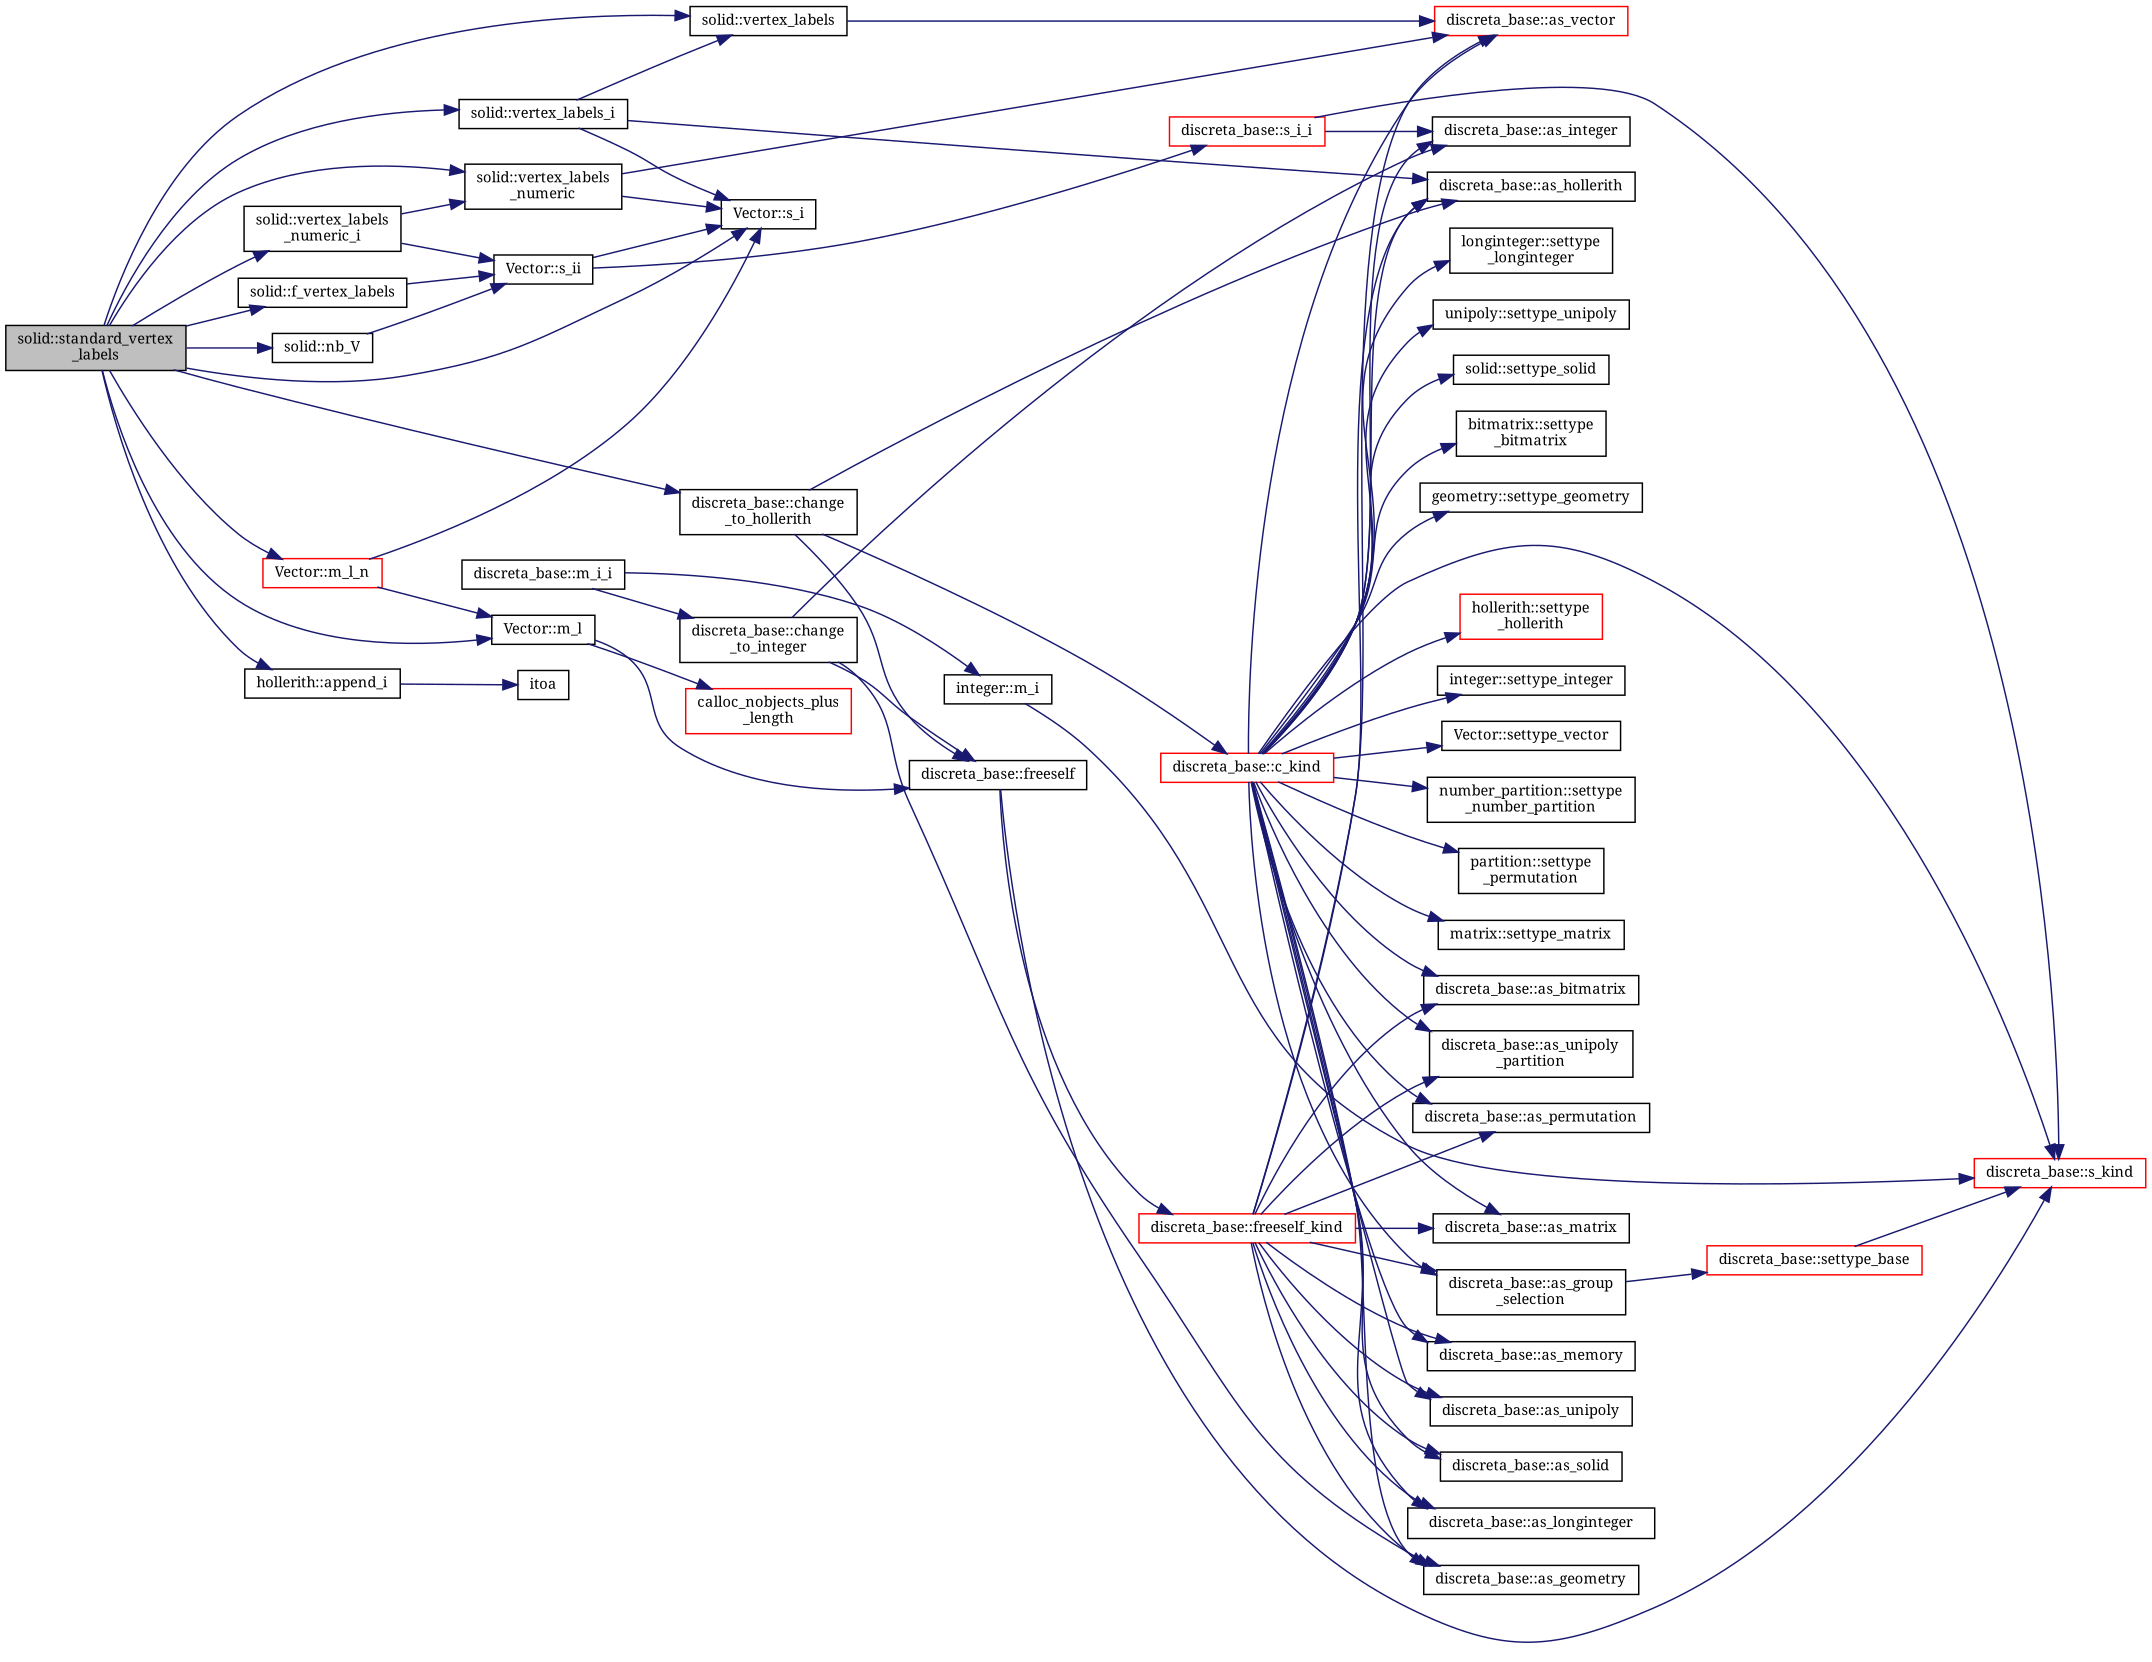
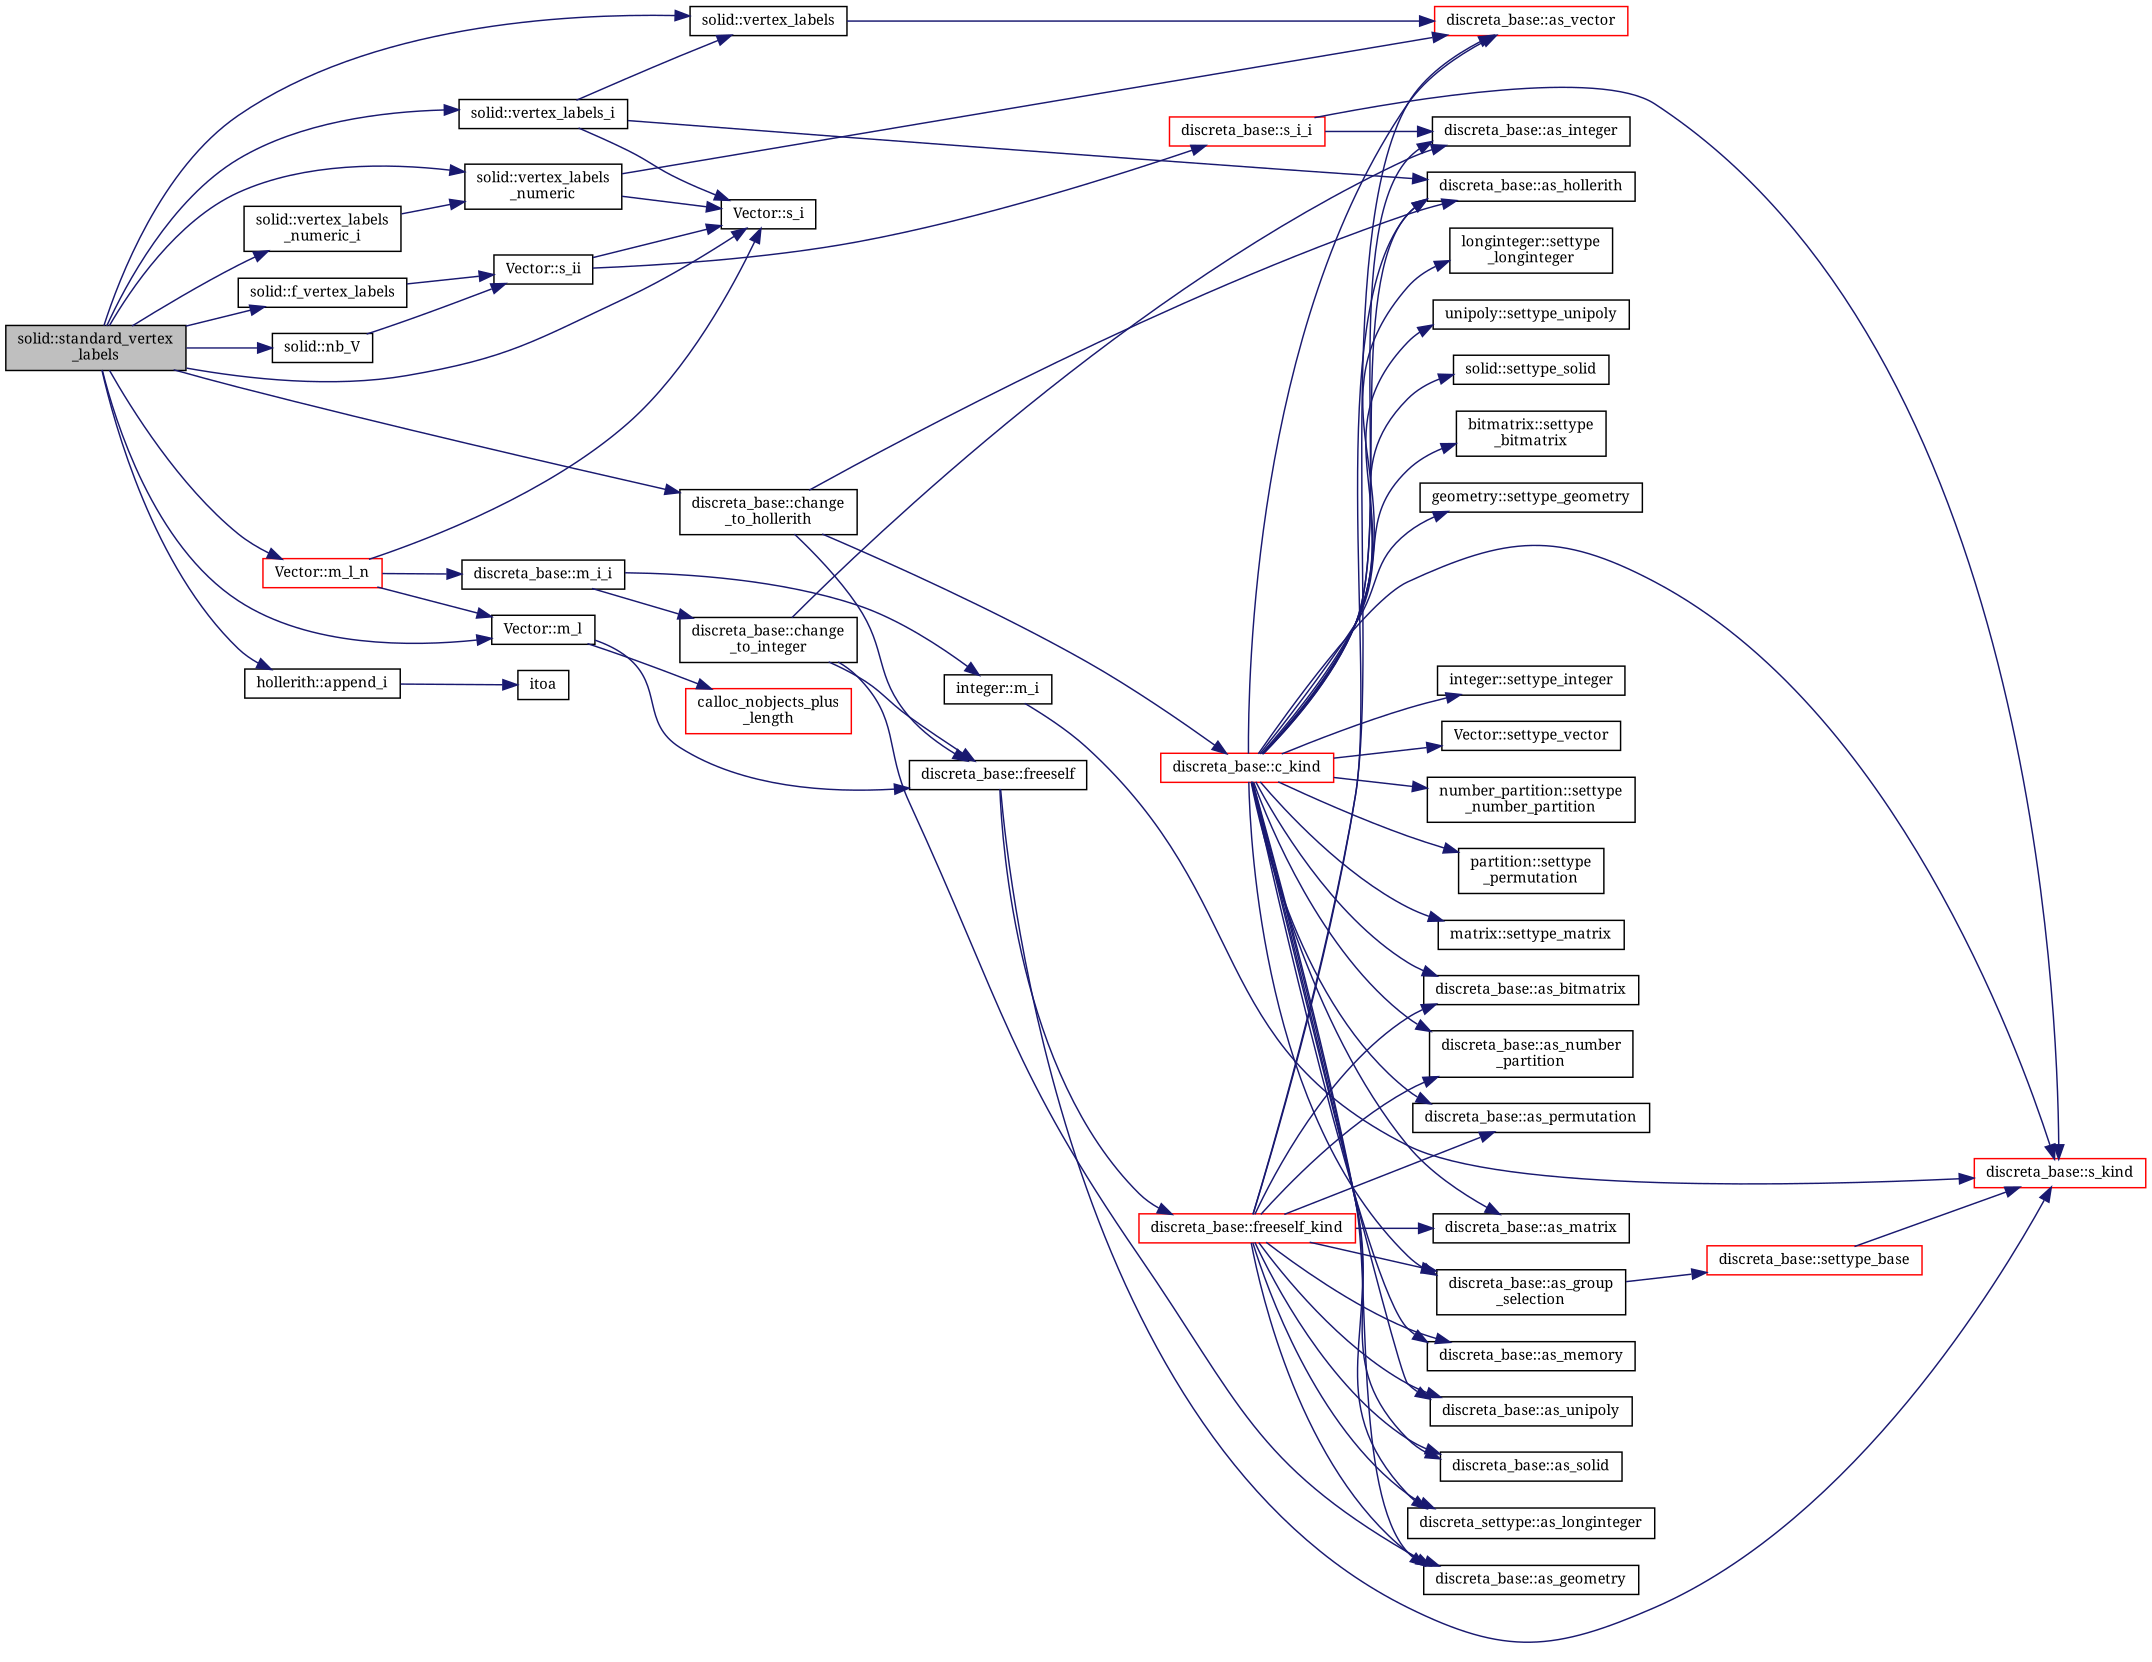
edge "solid::vertex_labels _numeric_i" -> "Vector::s_ii": removed
edge "Vector::m_l_n" -> "discreta_base::m_i_i": added
node "hollerith::settype _hollerith": removed
node "discreta_base::as_unipoly _partition": label "discreta_base::as_unipoly _partition" -> "discreta_base::as_number _partition"
node "discreta_base::as_longinteger": label "discreta_base::as_longinteger" -> "discreta_settype::as_longinteger"
